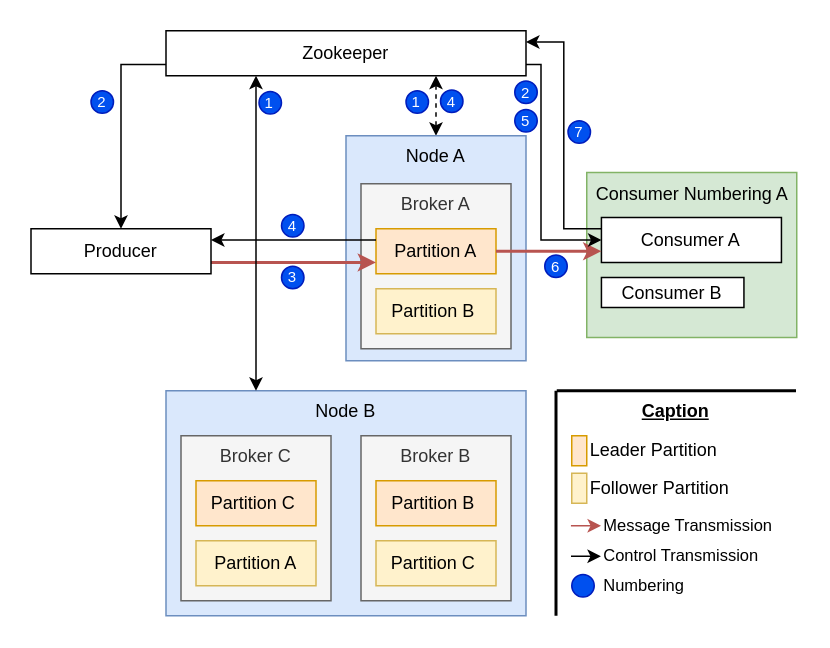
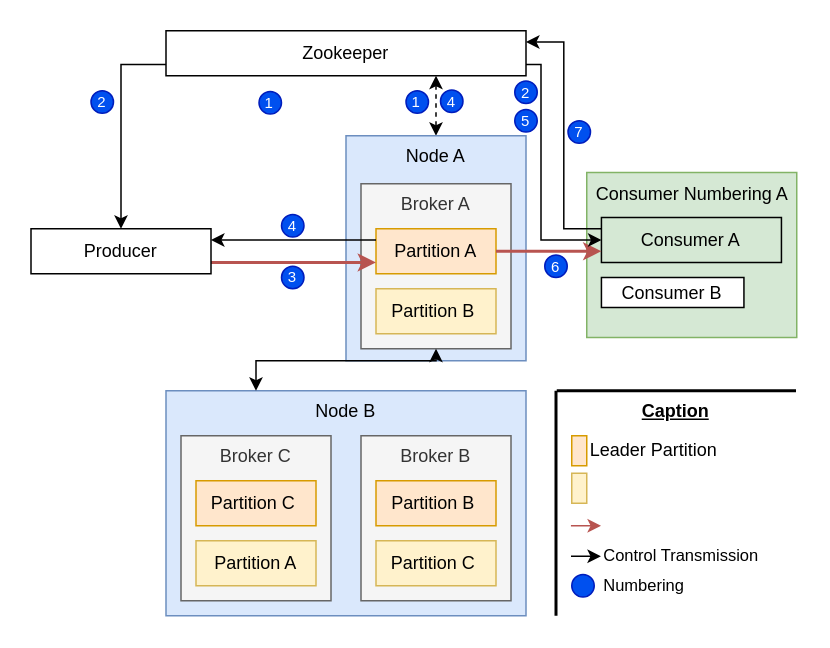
edge "Zookeeper" -- "Node B": now "Broker A" -- "Node B"
node "Consumer A": fillcolor #ffffff -> #d5e8d4
node "Follower Partition": removed
node "Message Transmission": removed
